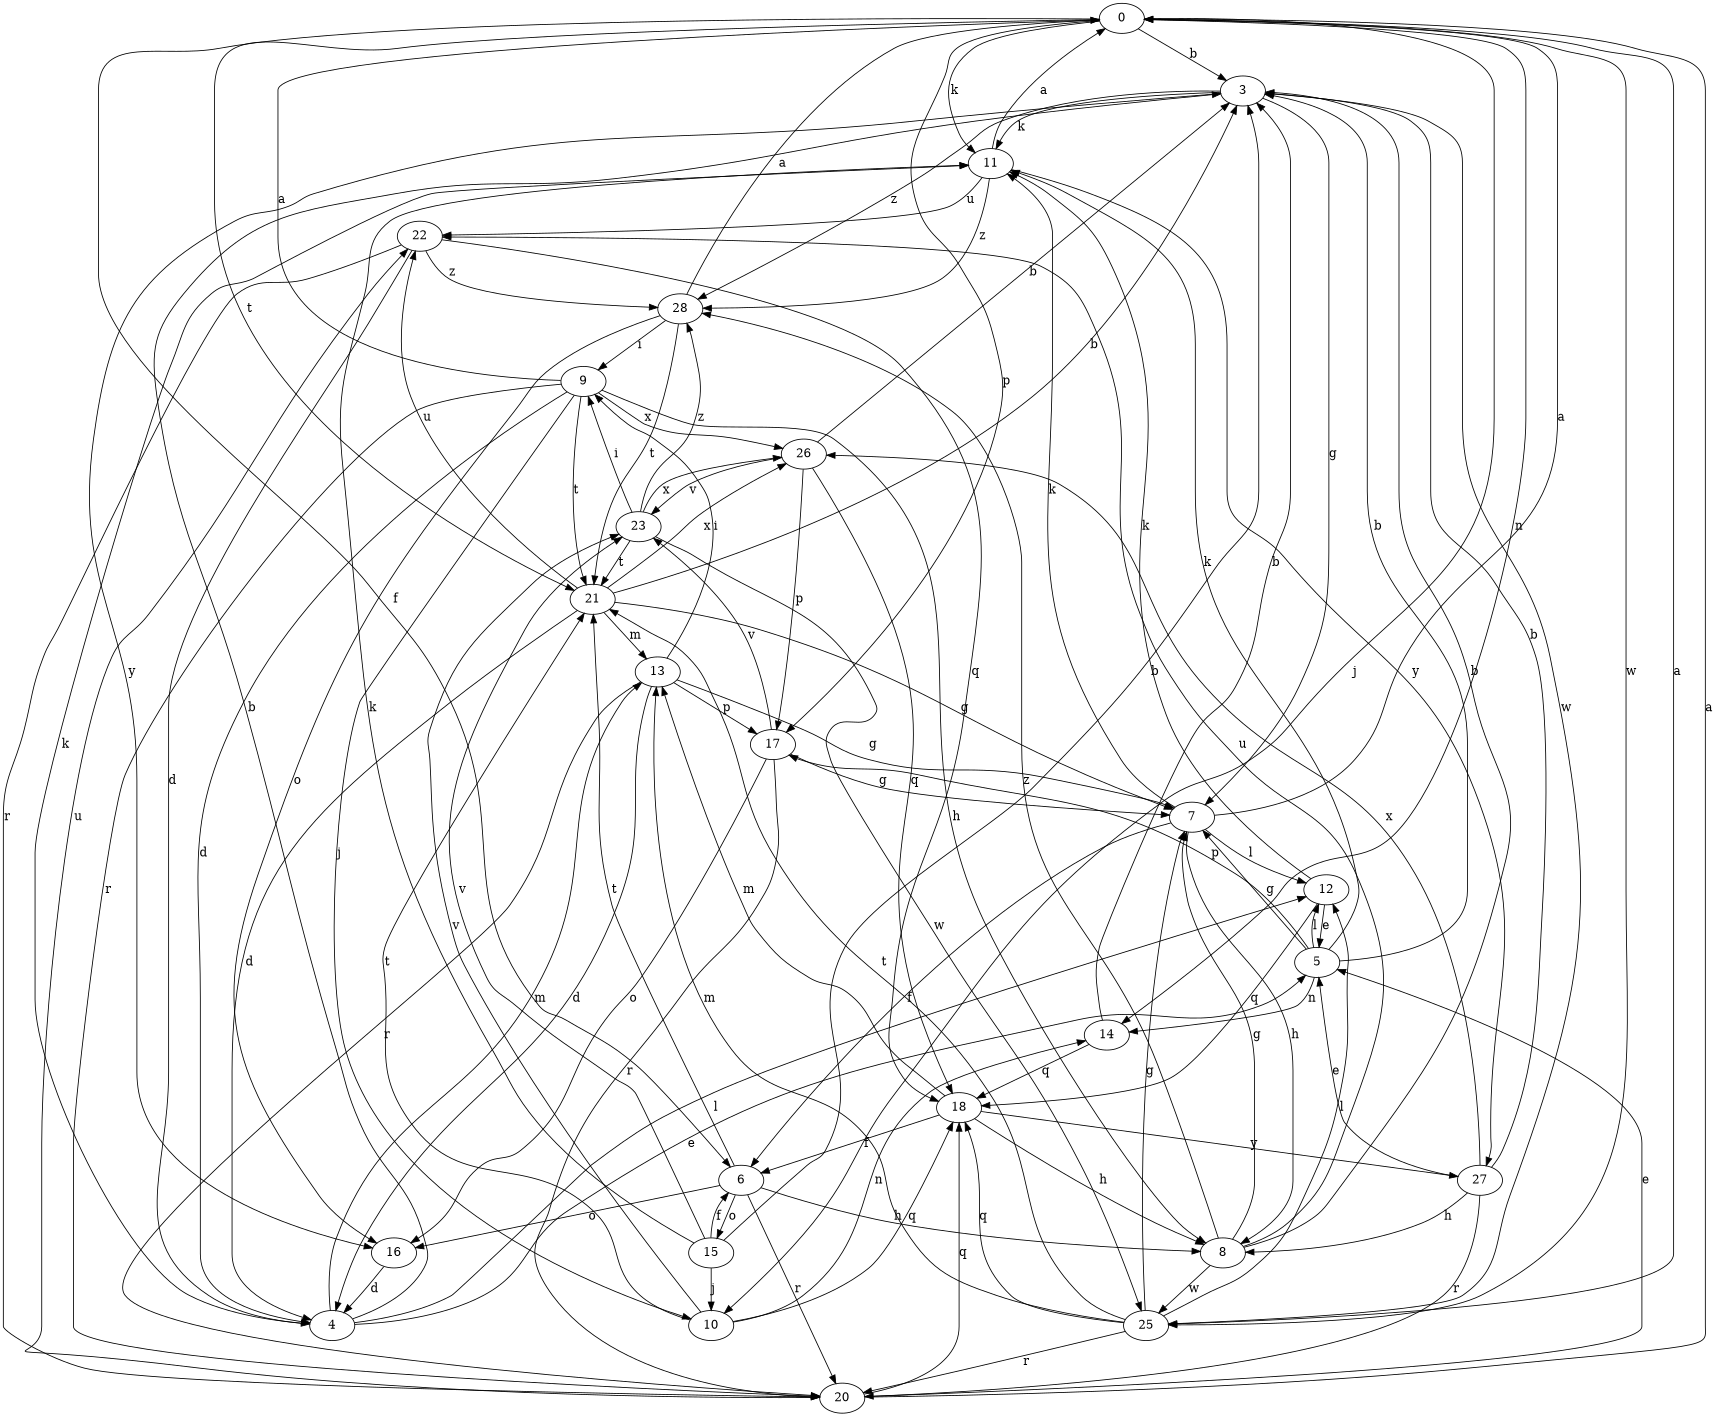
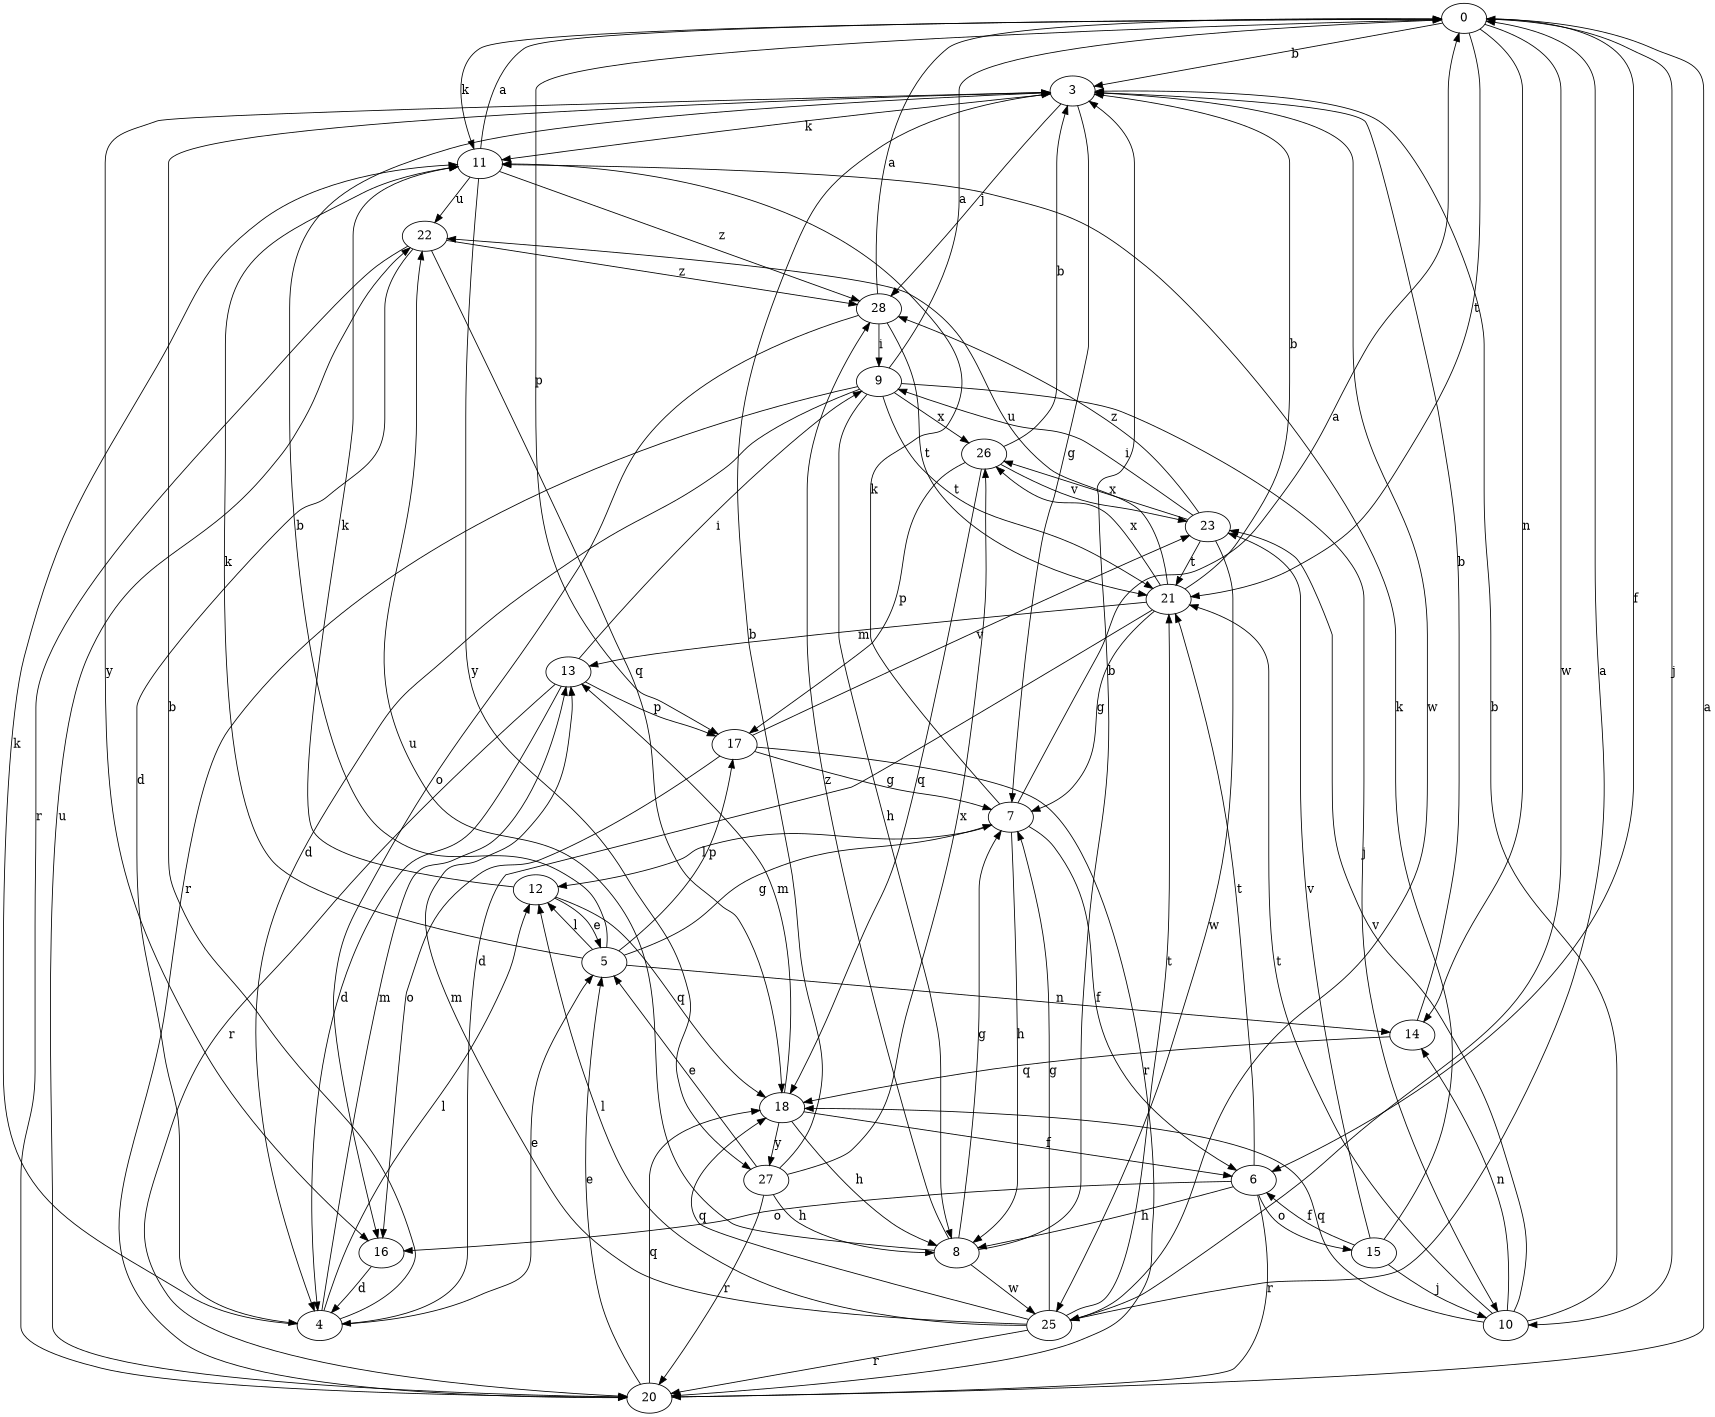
edge "3" -> "28": label "z" -> "j"
edge "15" -> "3": now "10" -> "3"
edge "13" -> "7": removed, label "g"
